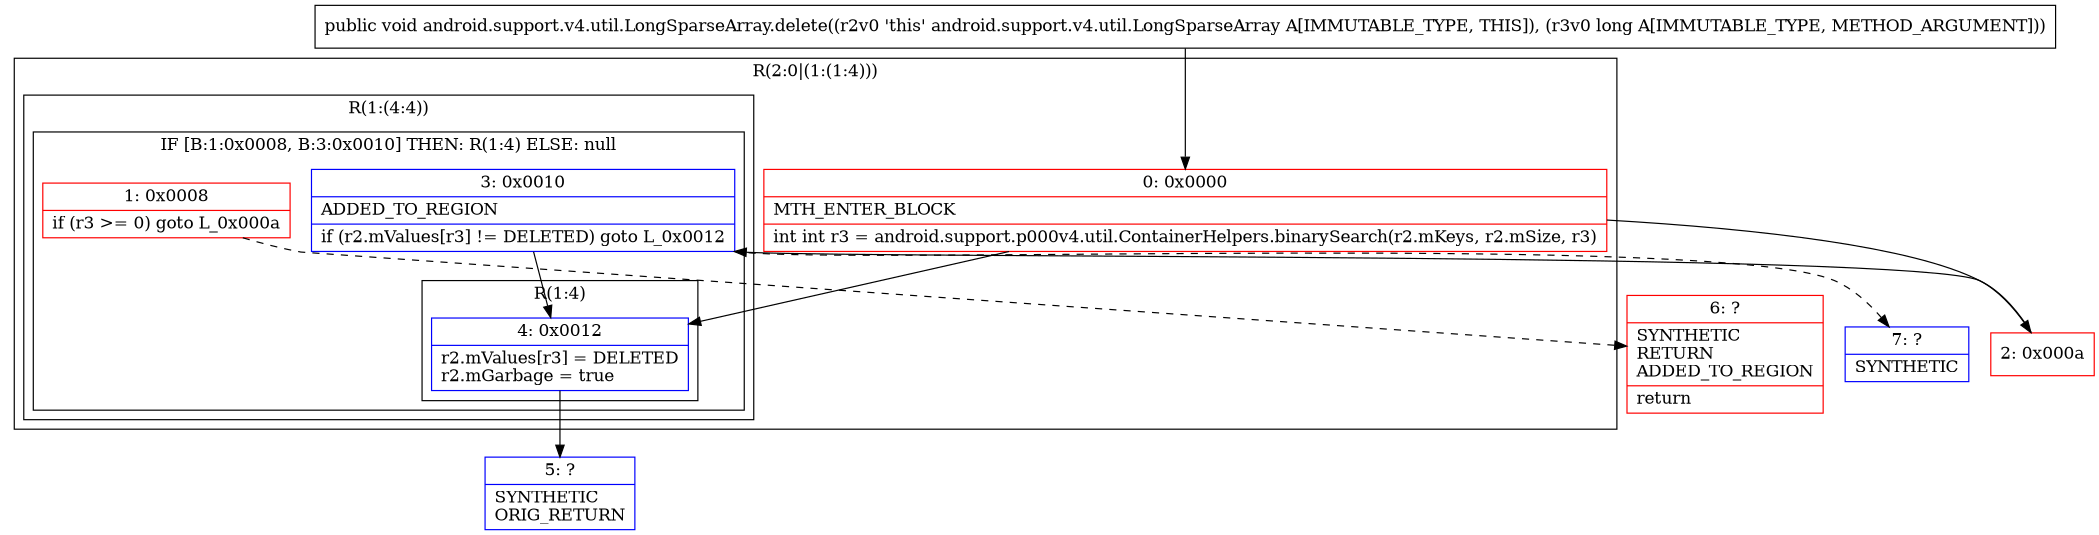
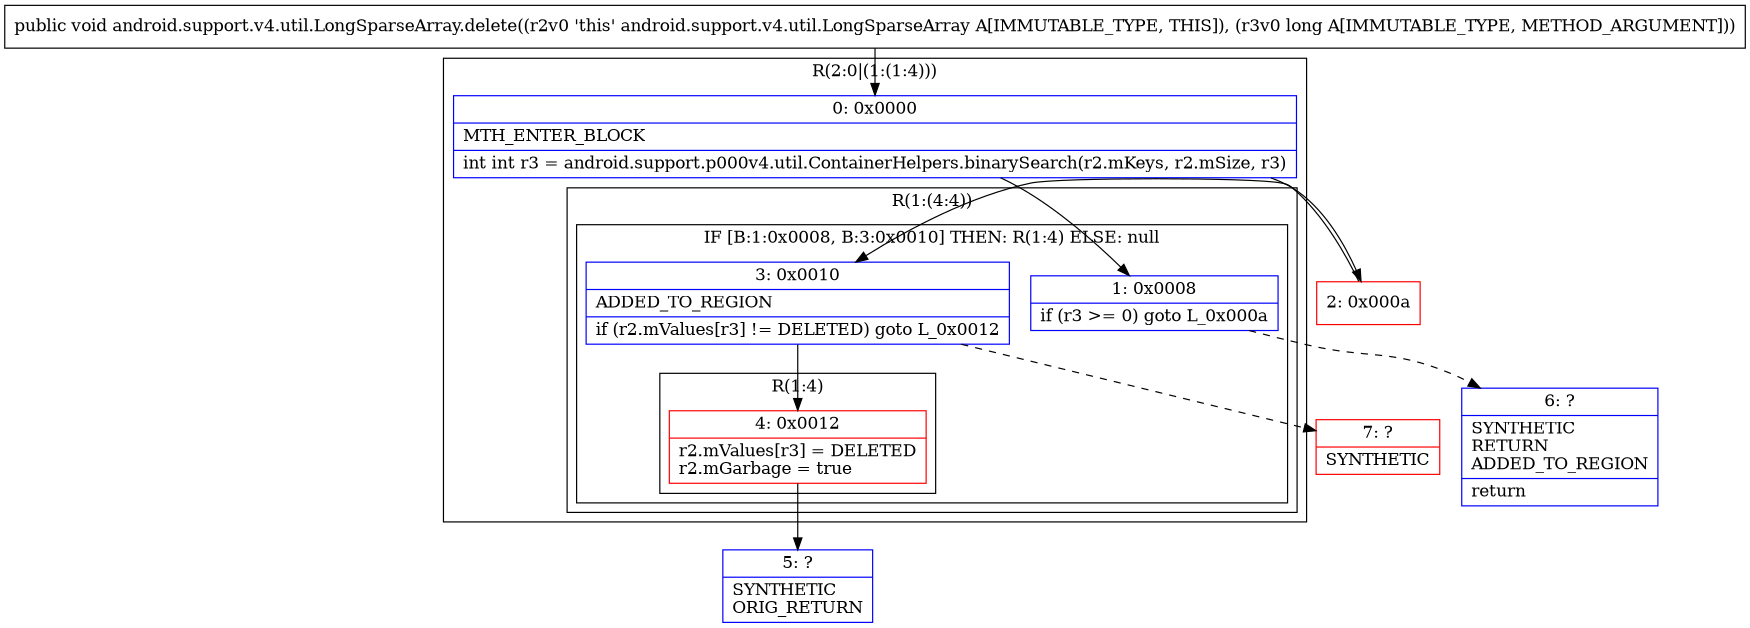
node "1: 0x0008": color red -> blue
node "0: 0x0000": color red -> blue
edge "0: 0x0000" -> "4: 0x0012": now "0: 0x0000" -> "1: 0x0008"
node "4: 0x0012": color blue -> red
node "6: ?": color red -> blue
node "7: ?": color blue -> red
